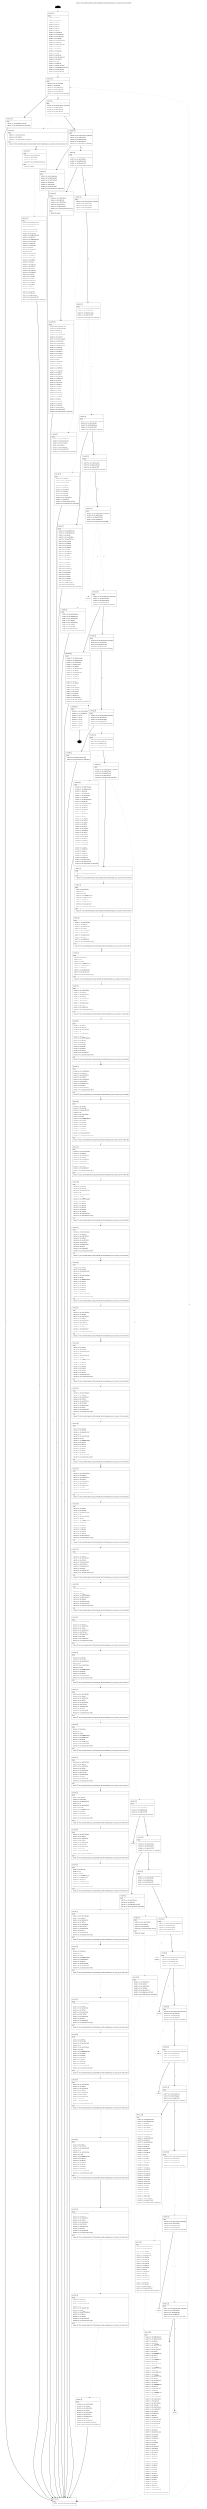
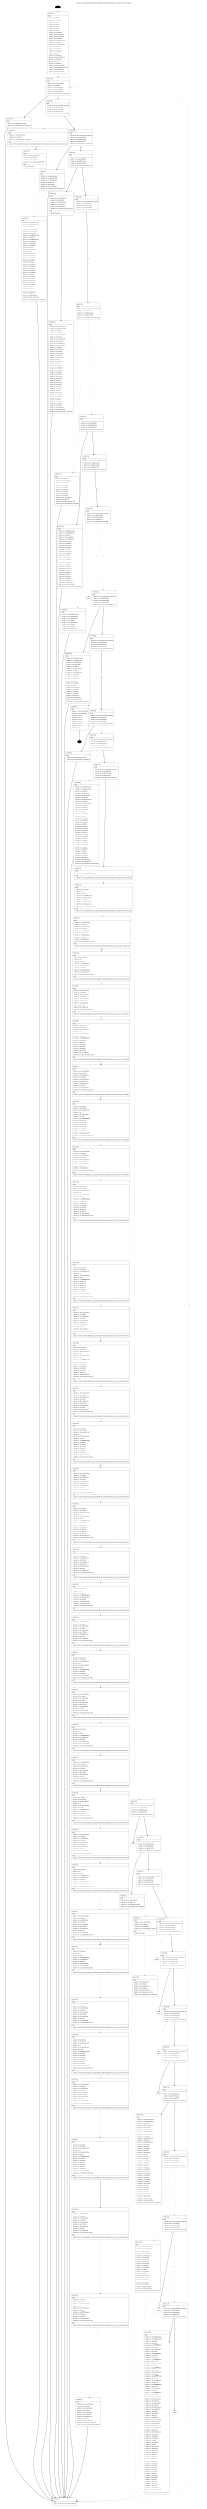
node "0x401d6a [27]": removed
node "0x4020d1 [44]": removed
